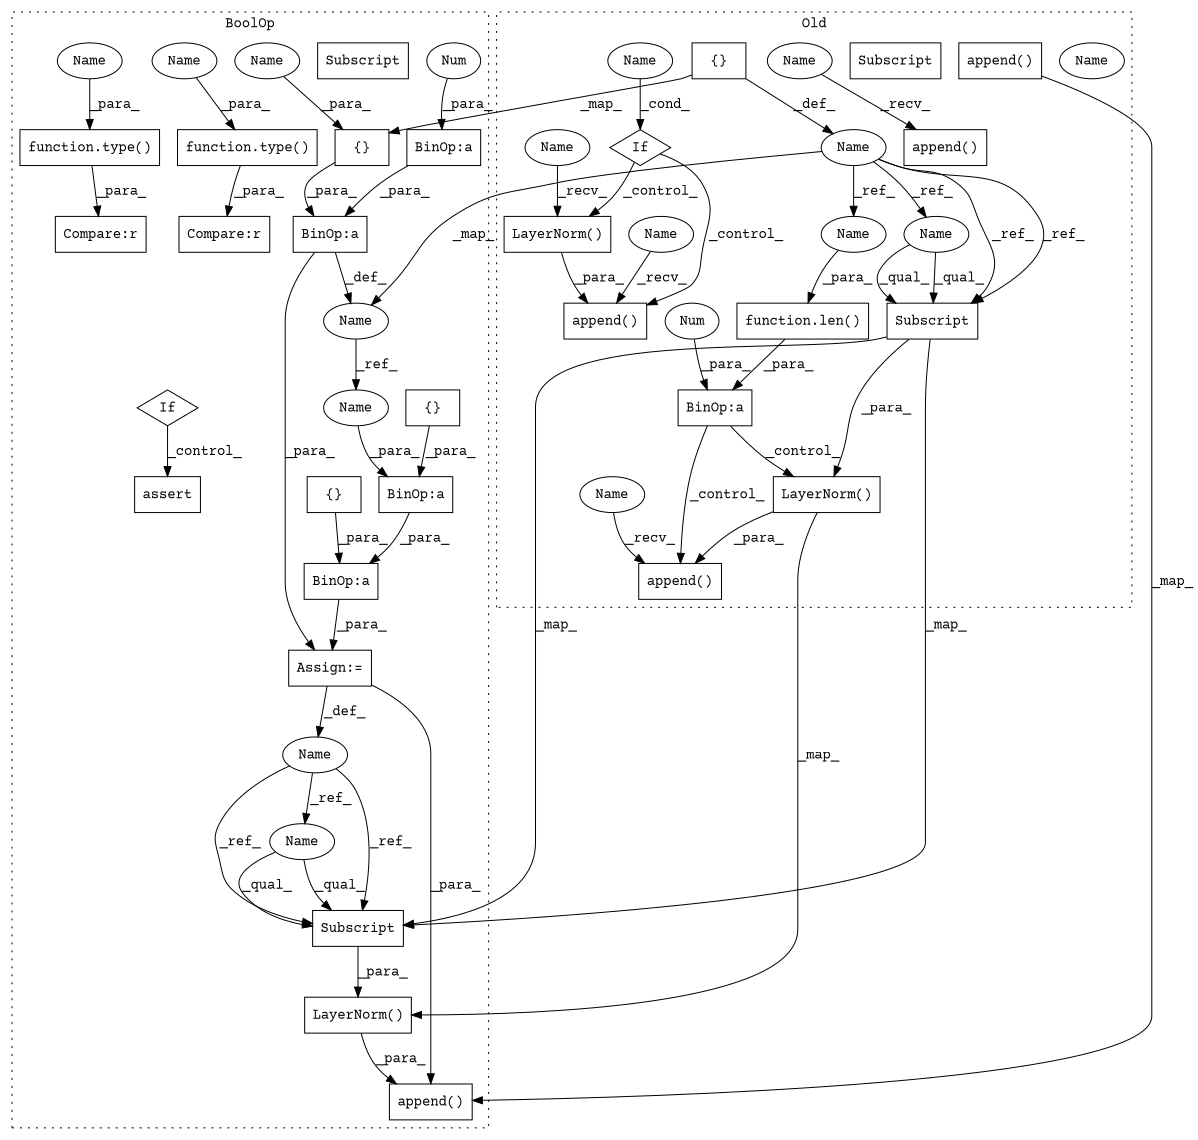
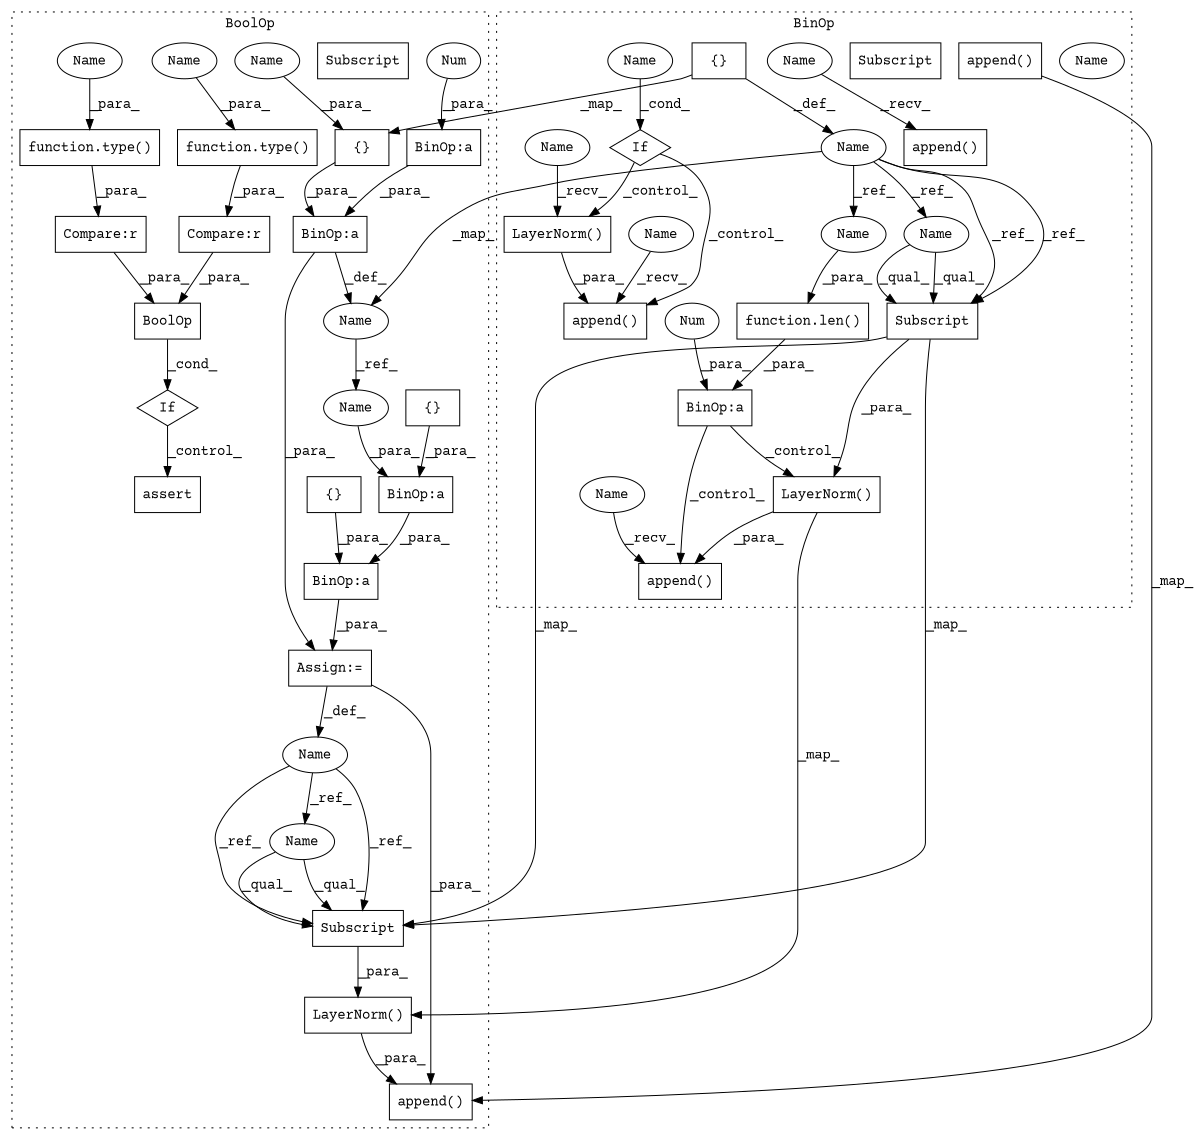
cluster "Old": label "Old" -> "BinOp"
node "BoolOp": added
